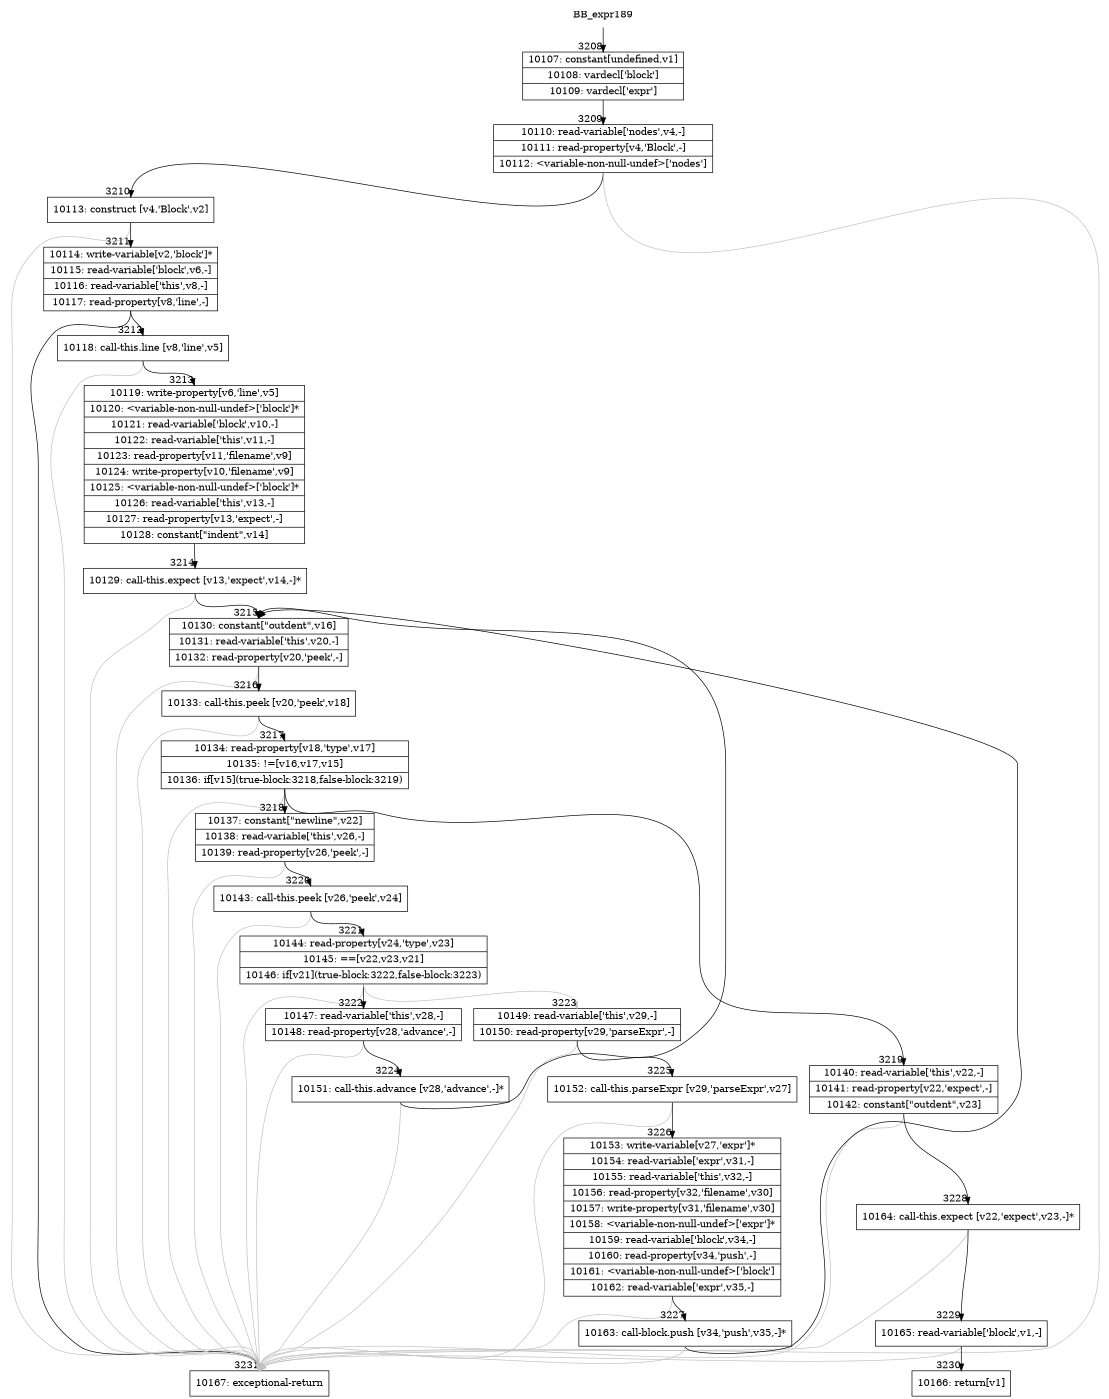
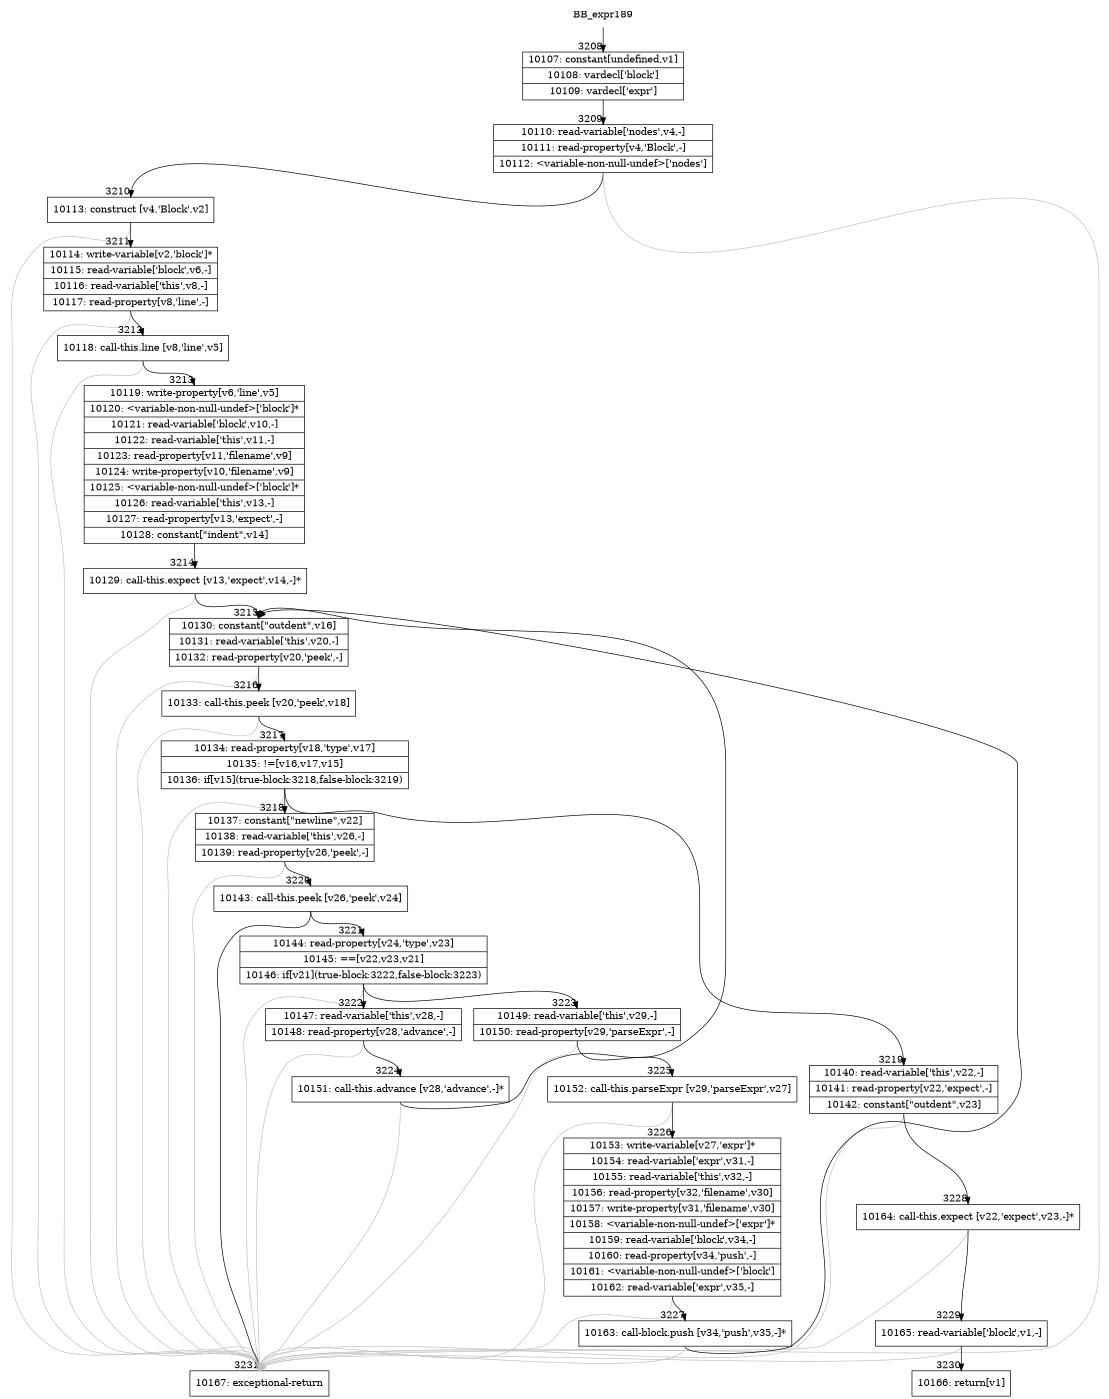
edge "10114: write-variable[v2,'block']*" -> "10167: exceptional-return": color black -> gray
edge "10144: read-property[v24,'type',v23]" -> "10149: read-variable['this',v29,-]": color gray -> black
edge "10143: call-this.peek [v26,'peek',v24]" -> "10167: exceptional-return": color gray -> black
